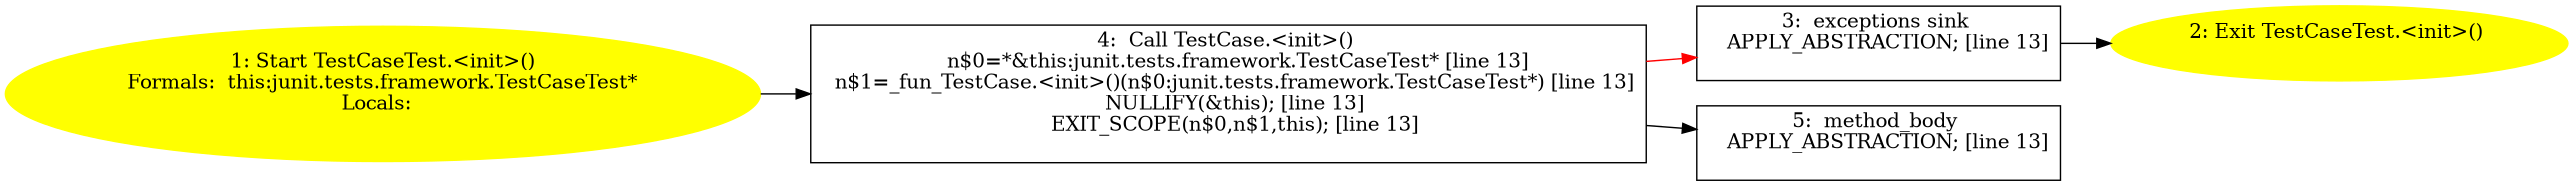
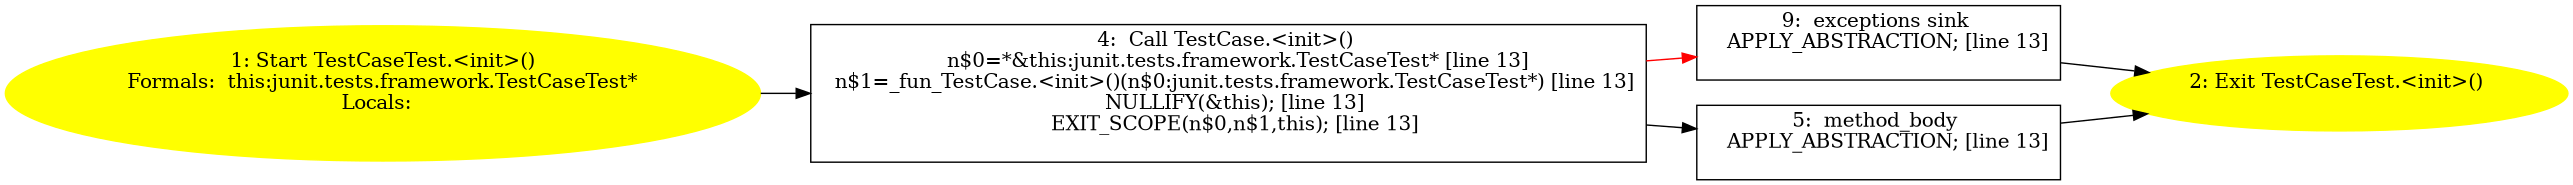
node "3:  exceptions sink APPLY_ABSTRACTION; [line 13]": label "3:  exceptions sink APPLY_ABSTRACTION; [line 13]" -> "9:  exceptions sink APPLY_ABSTRACTION; [line 13]"
edge "5:  method_body APPLY_ABSTRACTION; [line 13]" -> "2: Exit TestCaseTest.<init>()": added
